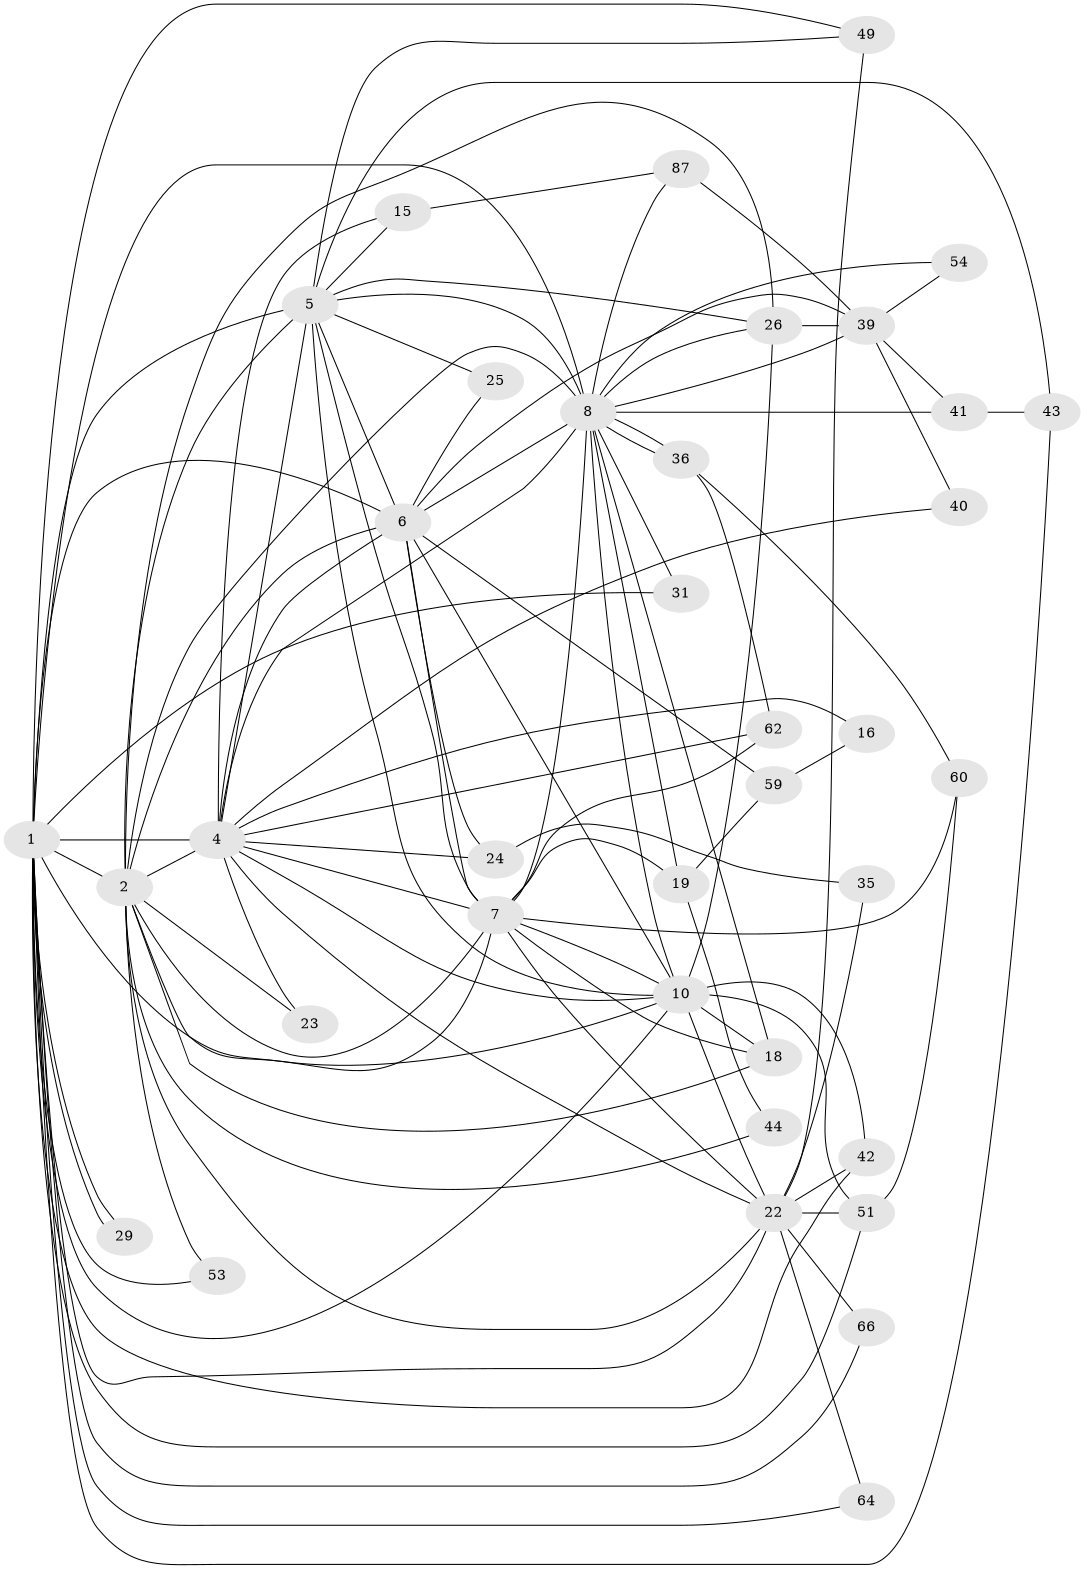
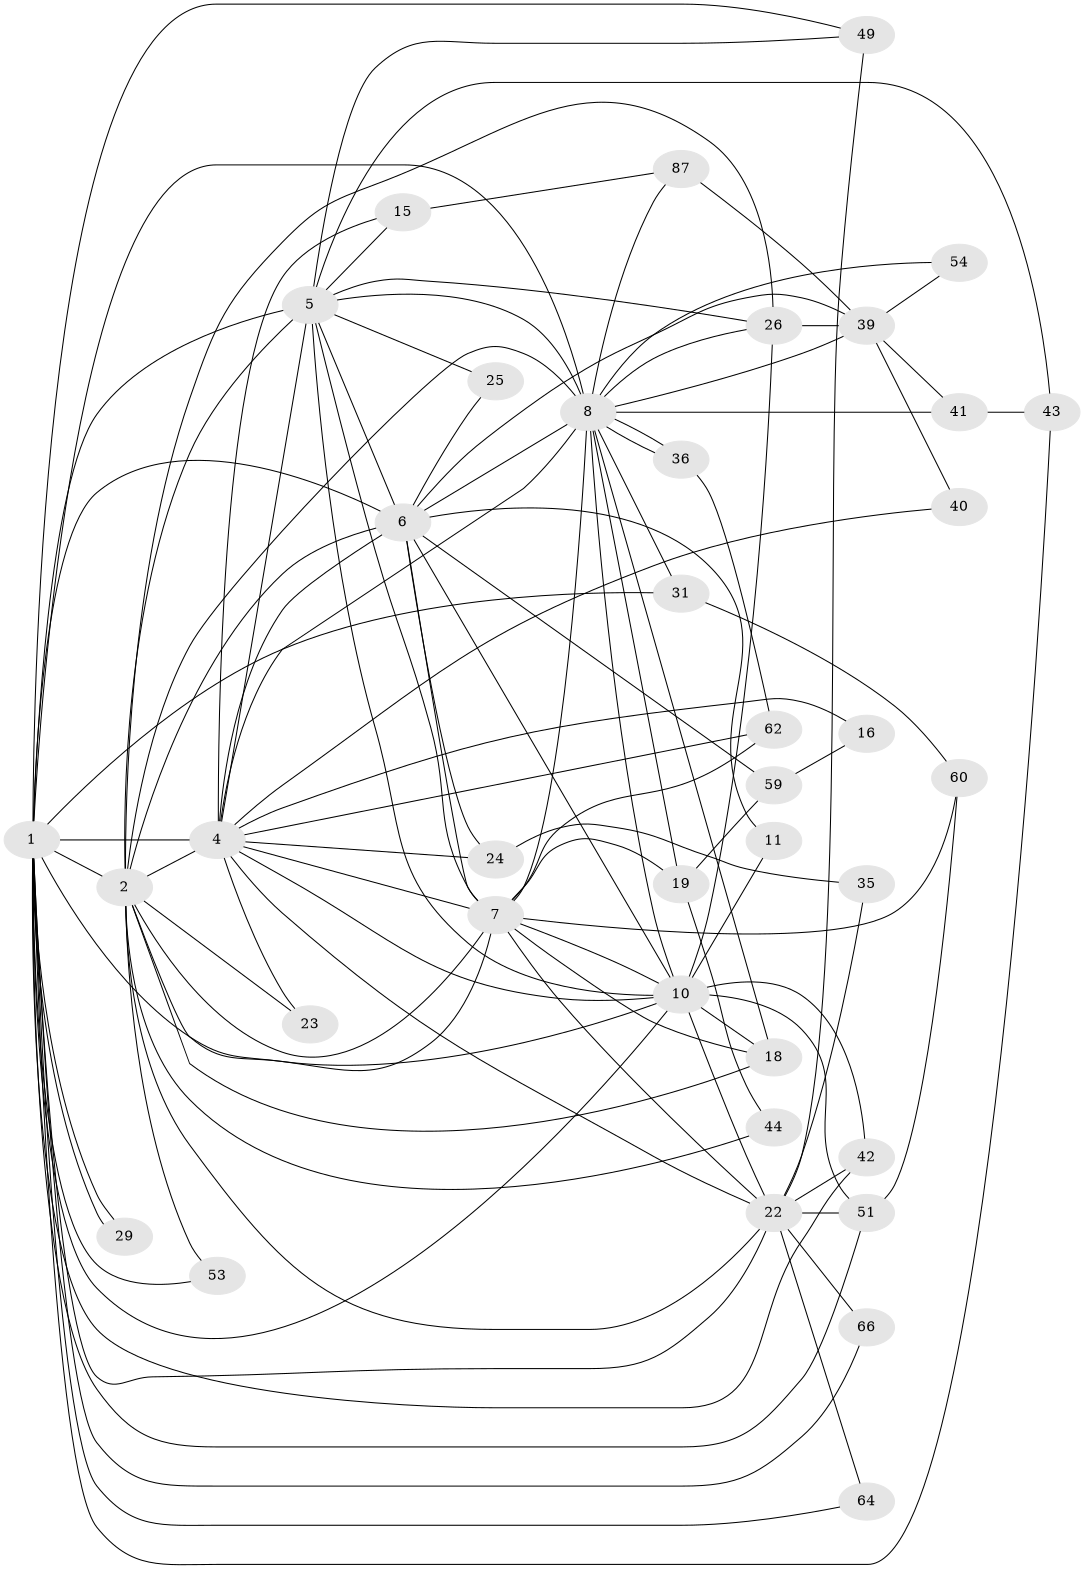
edge "36" -- "60": now "31" -- "60"
node "11": added
